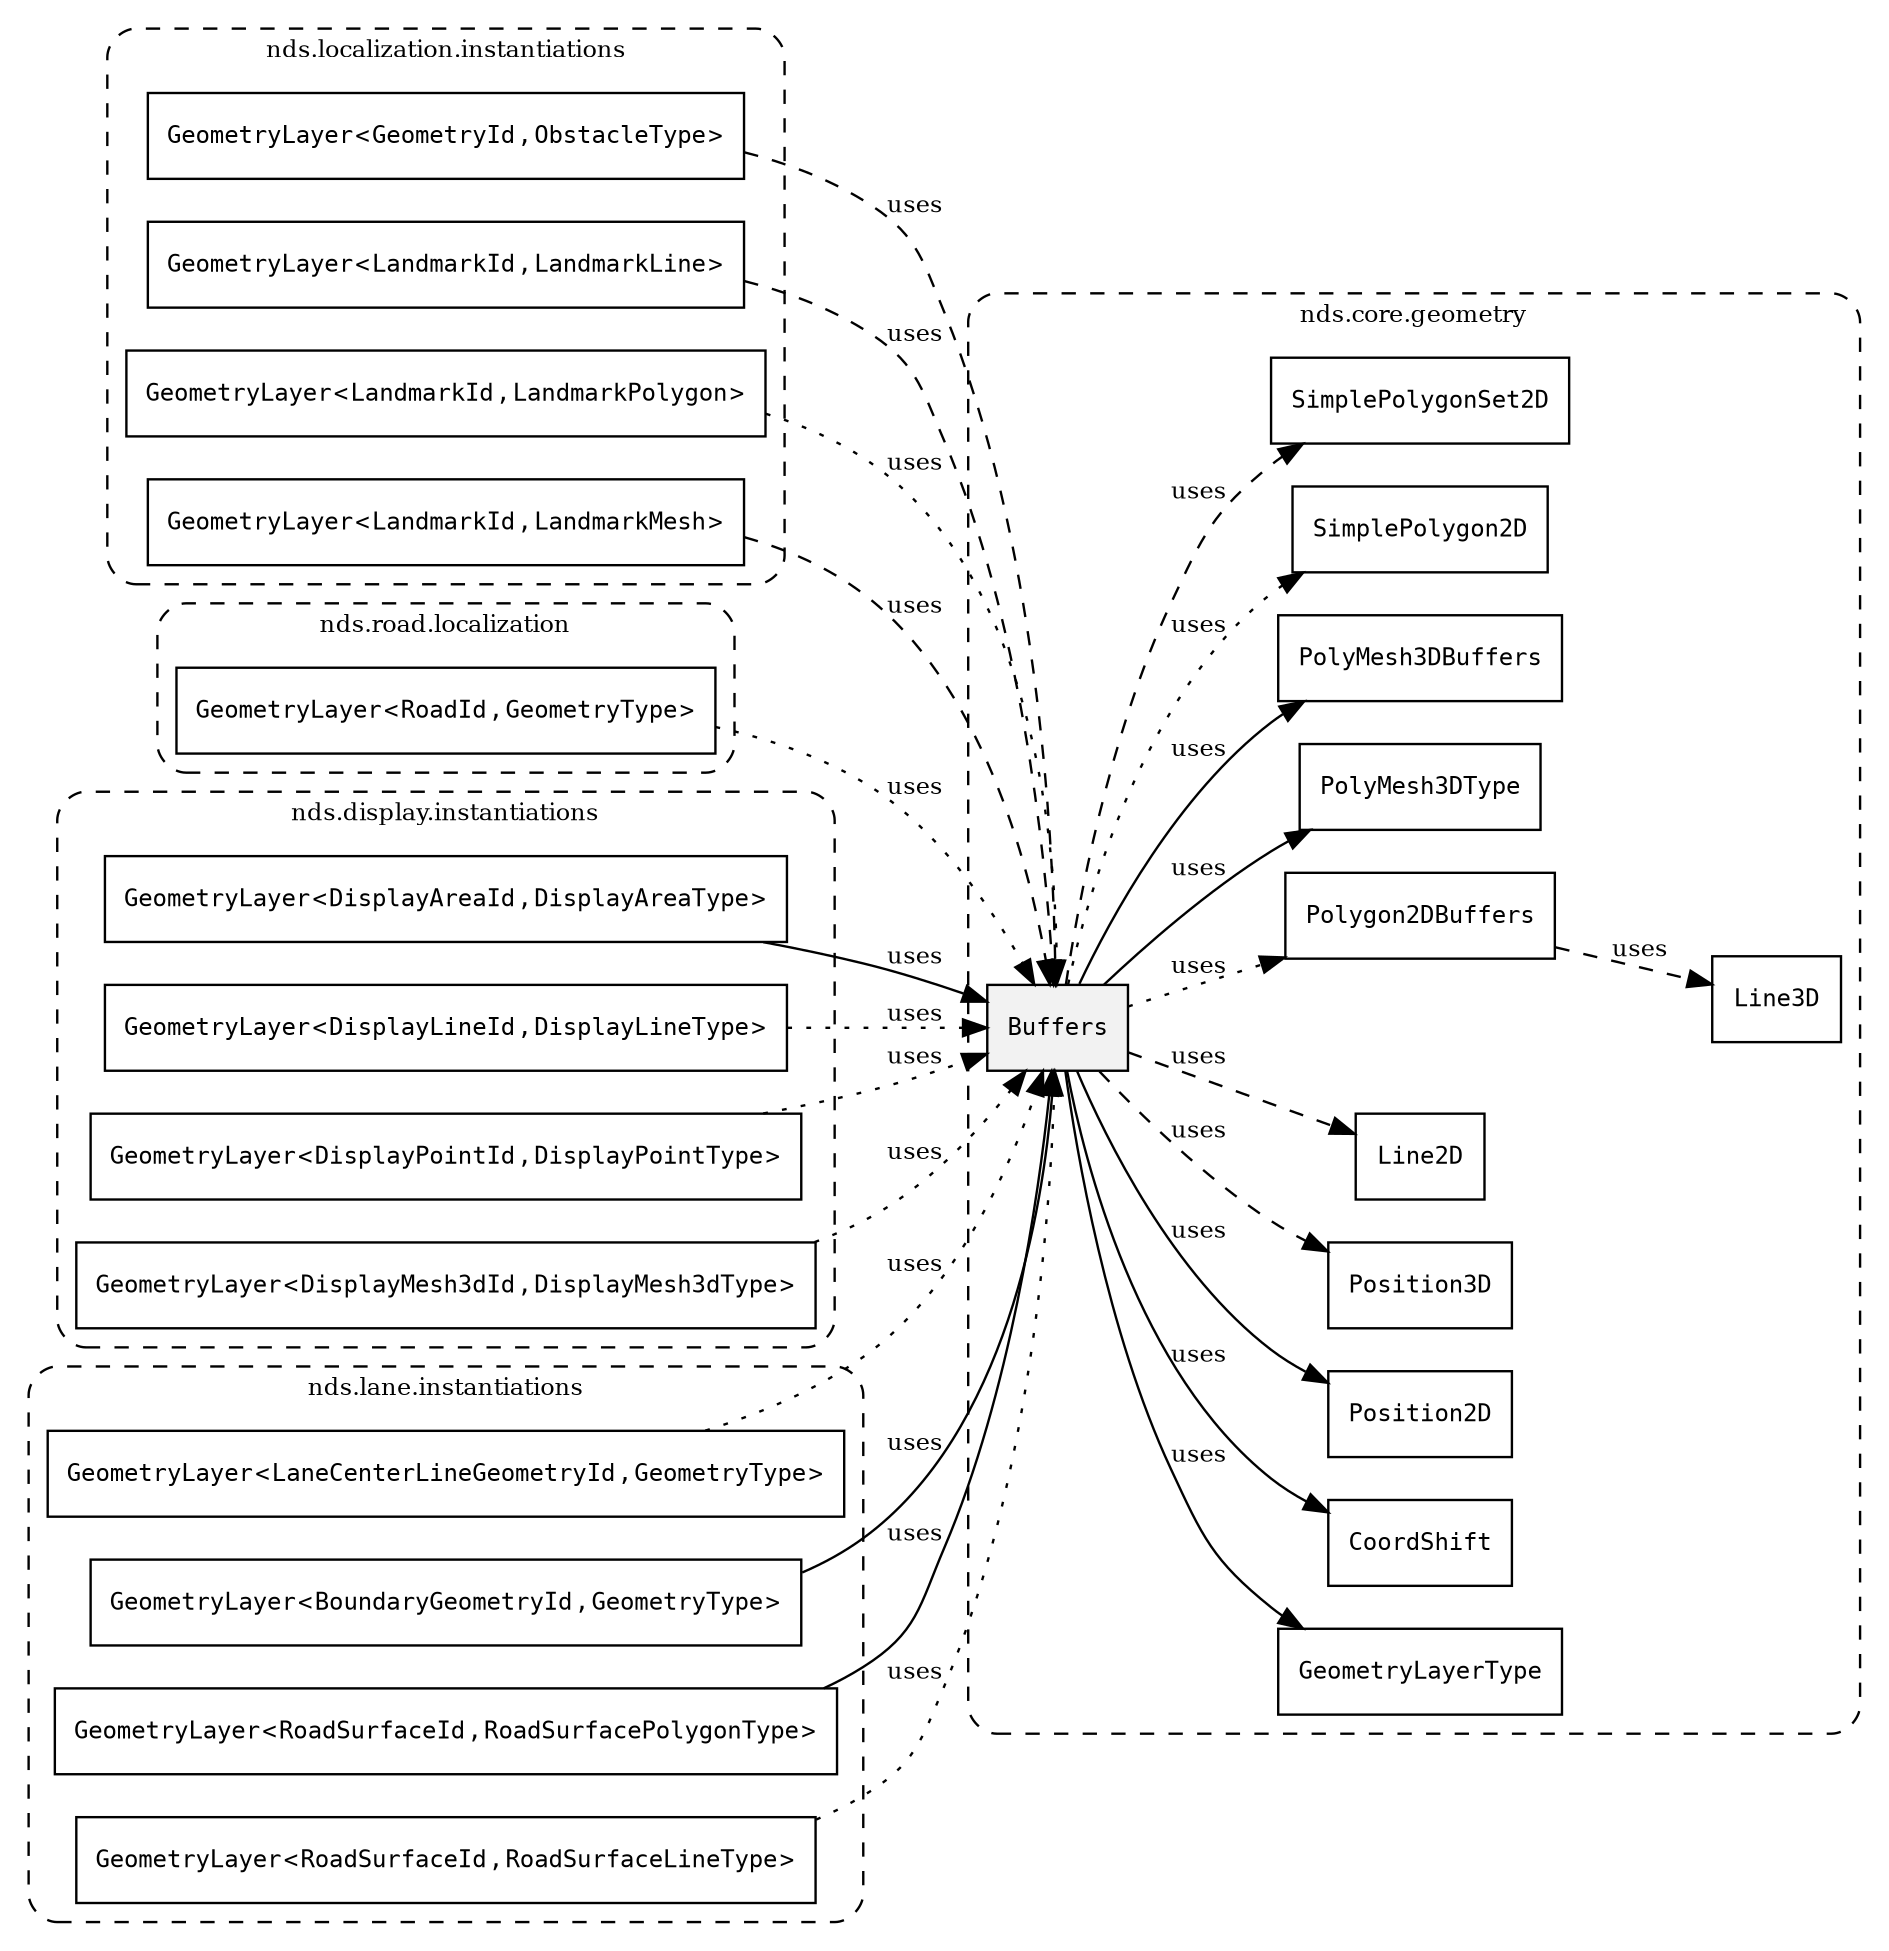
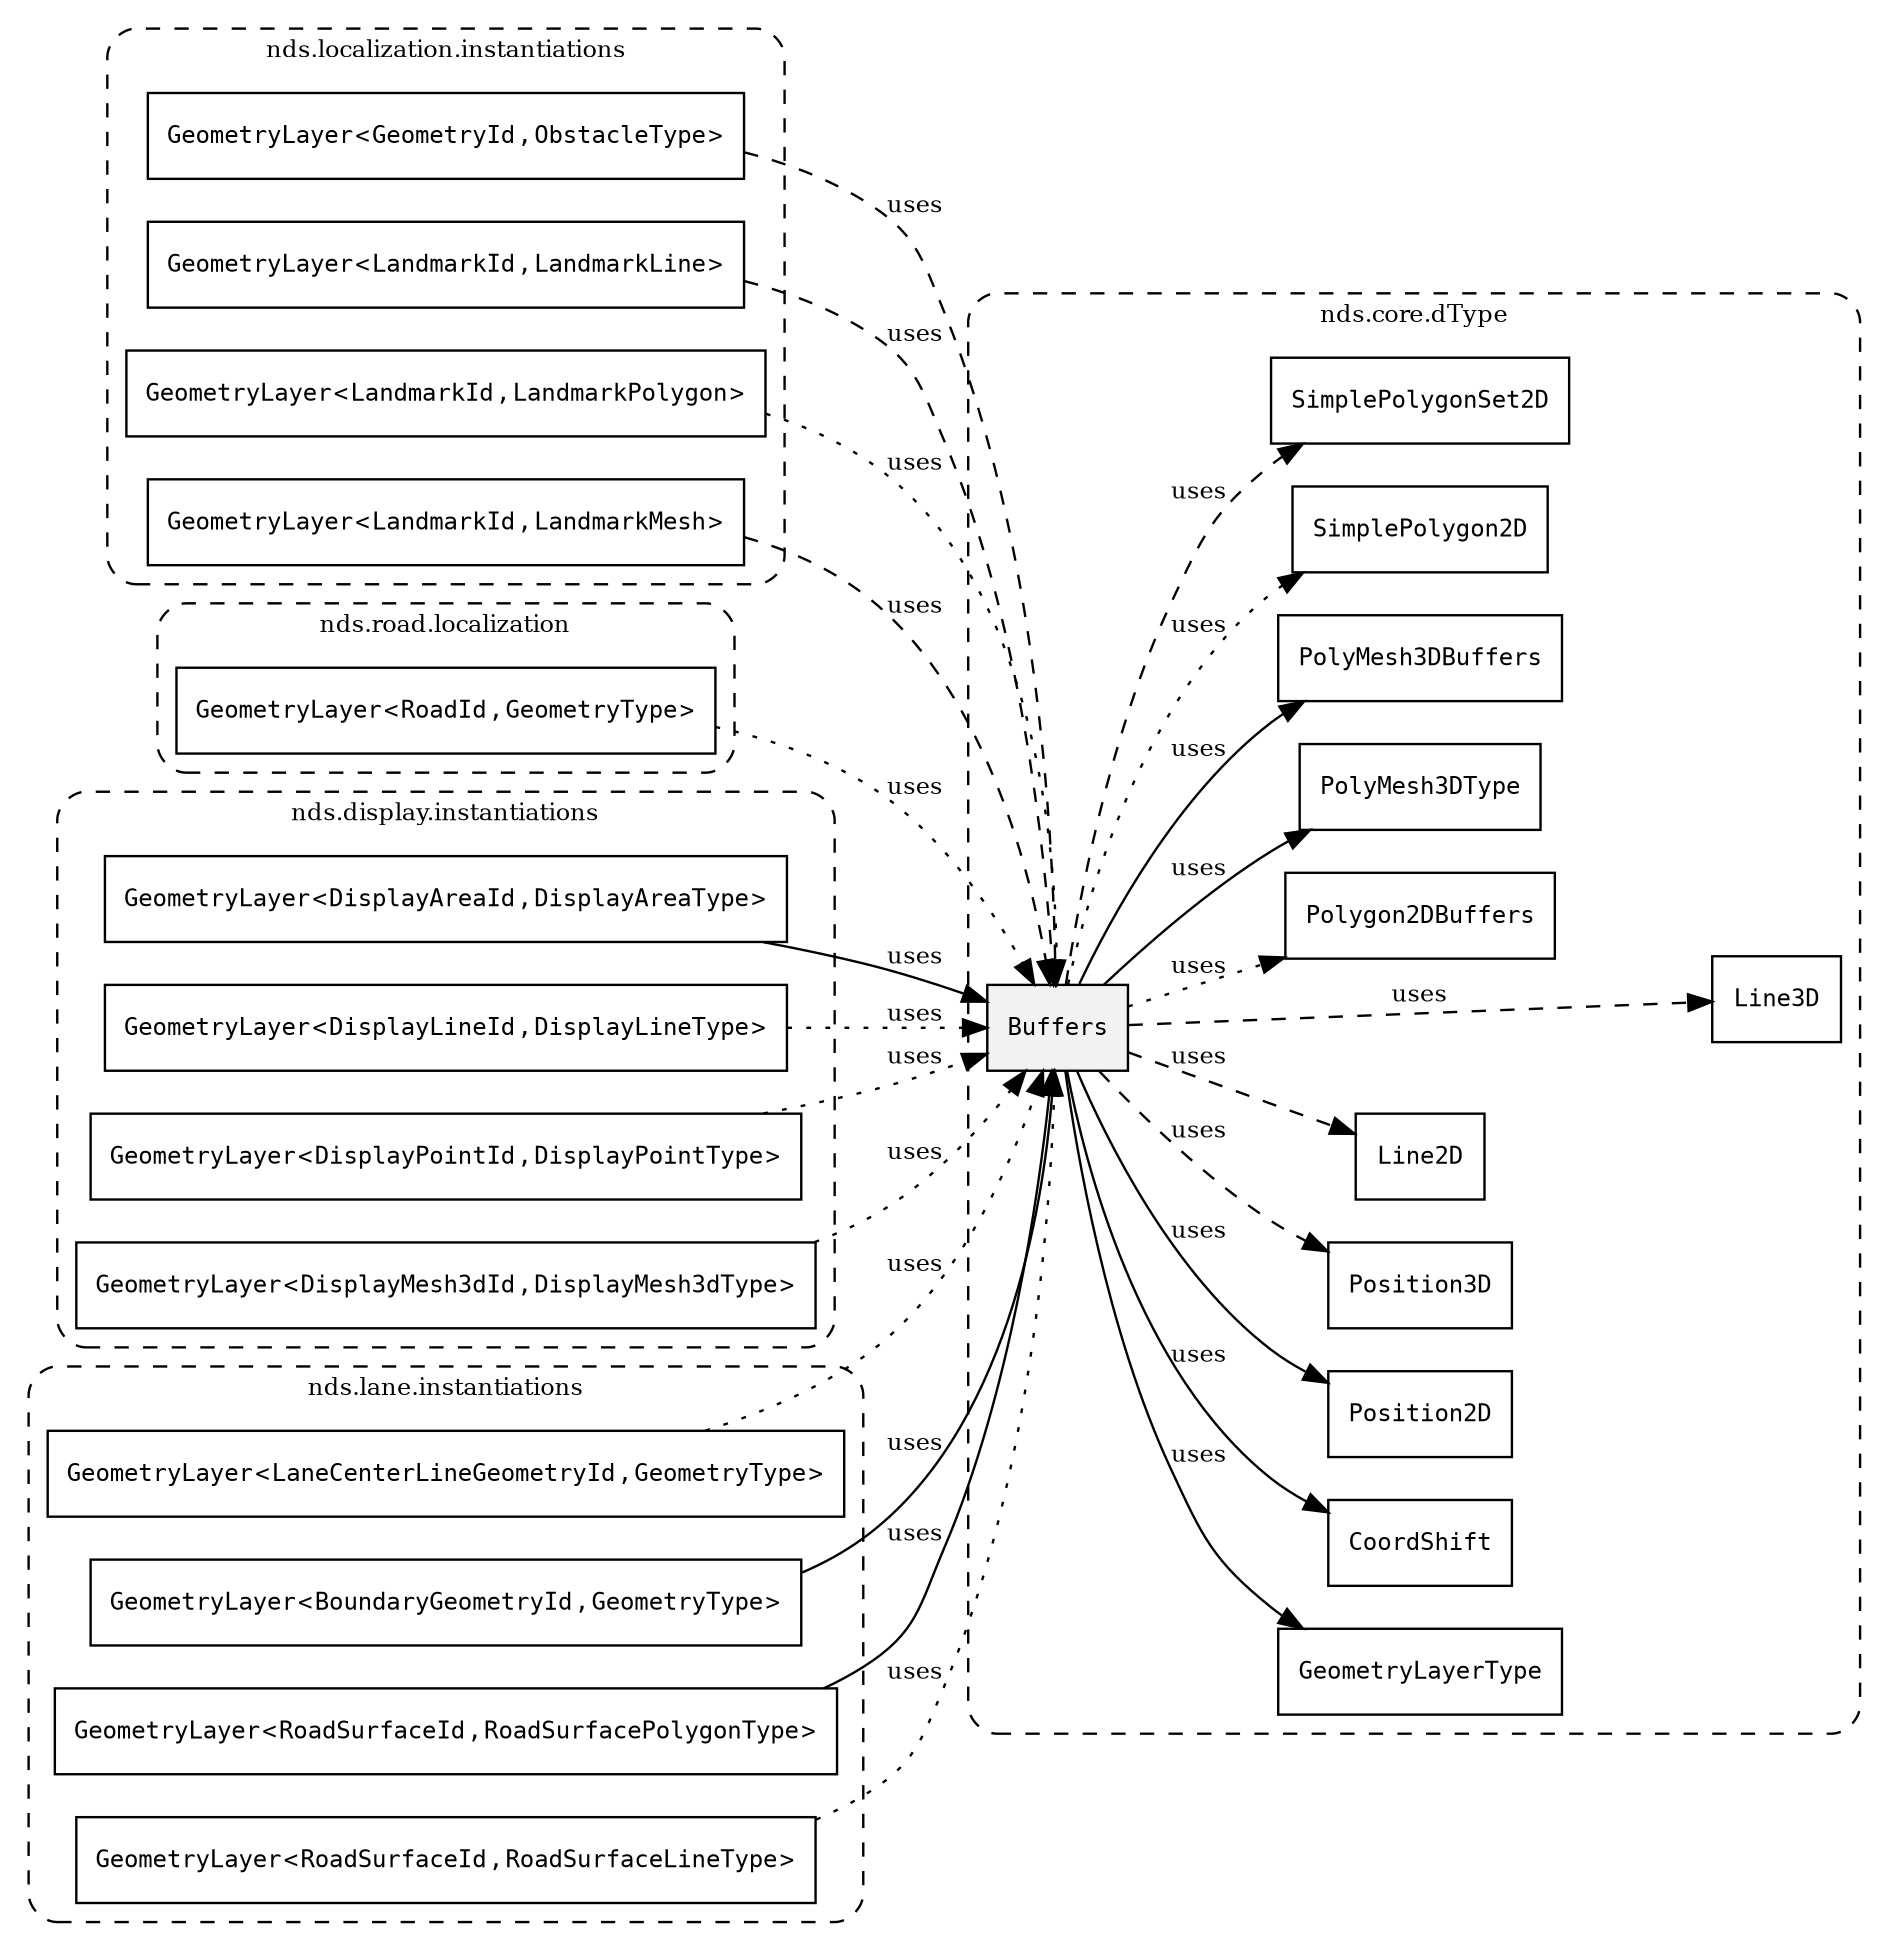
cluster "nds.core.geometry": label "nds.core.geometry" -> "nds.core.dType"
edge "Polygon2DBuffers" -> "Line3D": now "Buffers" -> "Line3D"
